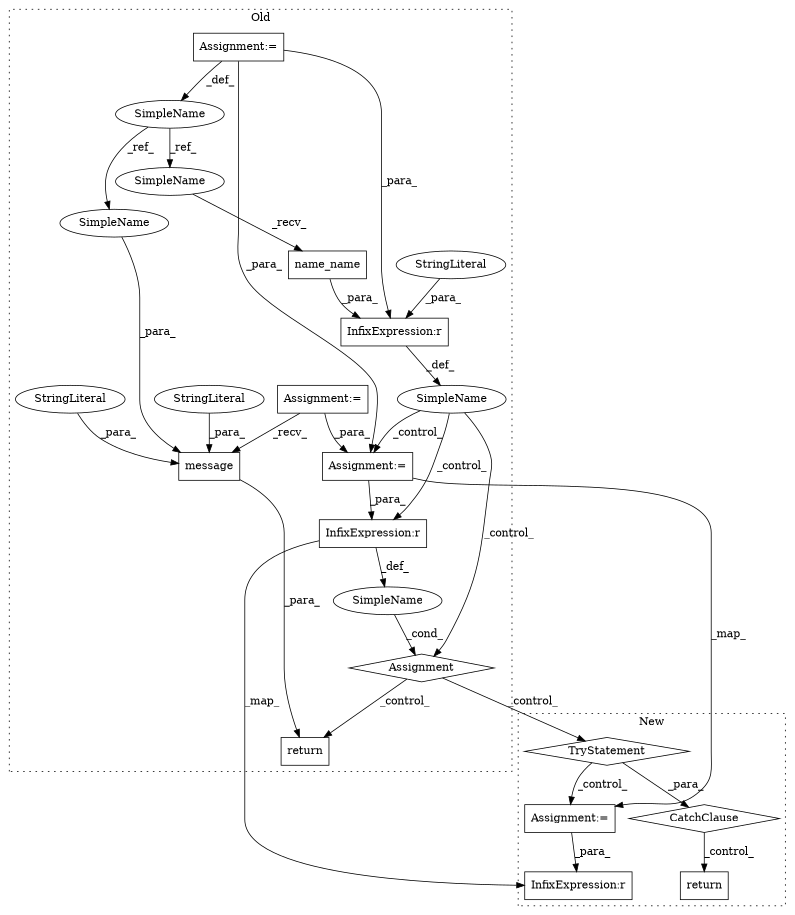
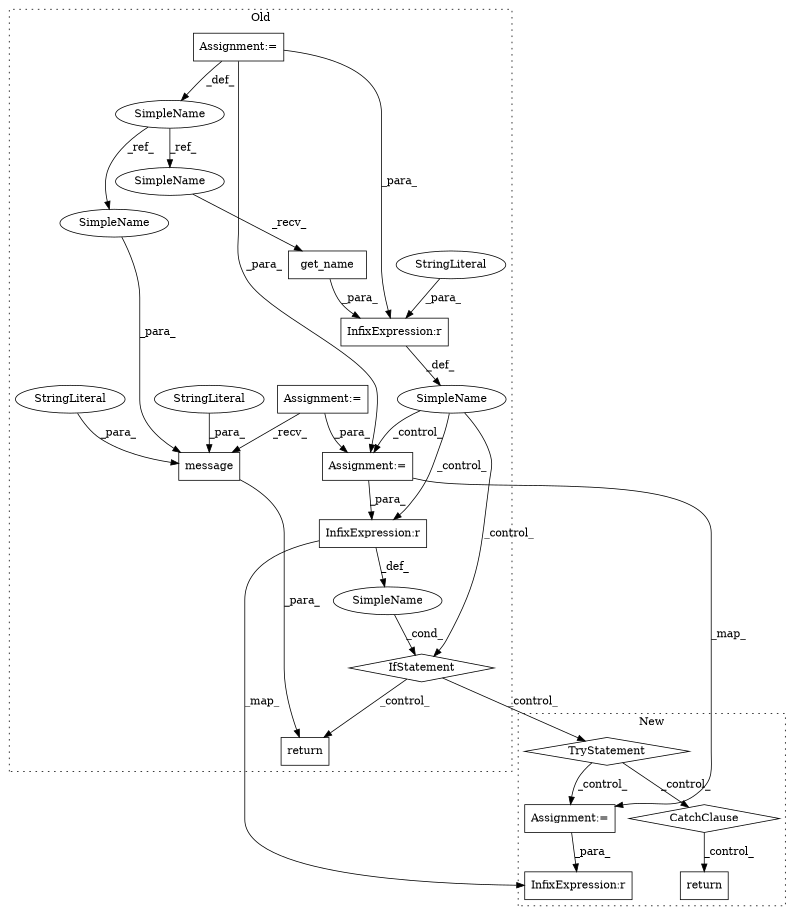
node "name_name": label "name_name" -> "get_name"
node "Assignment": label "Assignment" -> "IfStatement"
edge "TryStatement" -> "CatchClause": label "_para_" -> "_control_"
